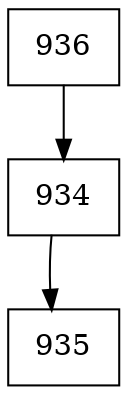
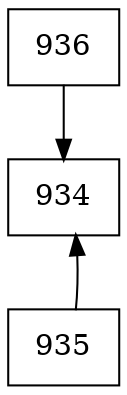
edge "934" -> "935": reversed
